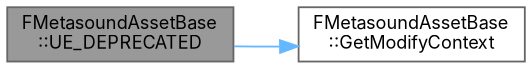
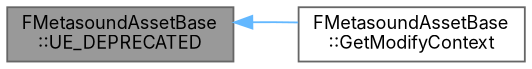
edge "FMetasoundAssetBase ::UE_DEPRECATED" -> "FMetasoundAssetBase ::GetModifyContext": reversed
